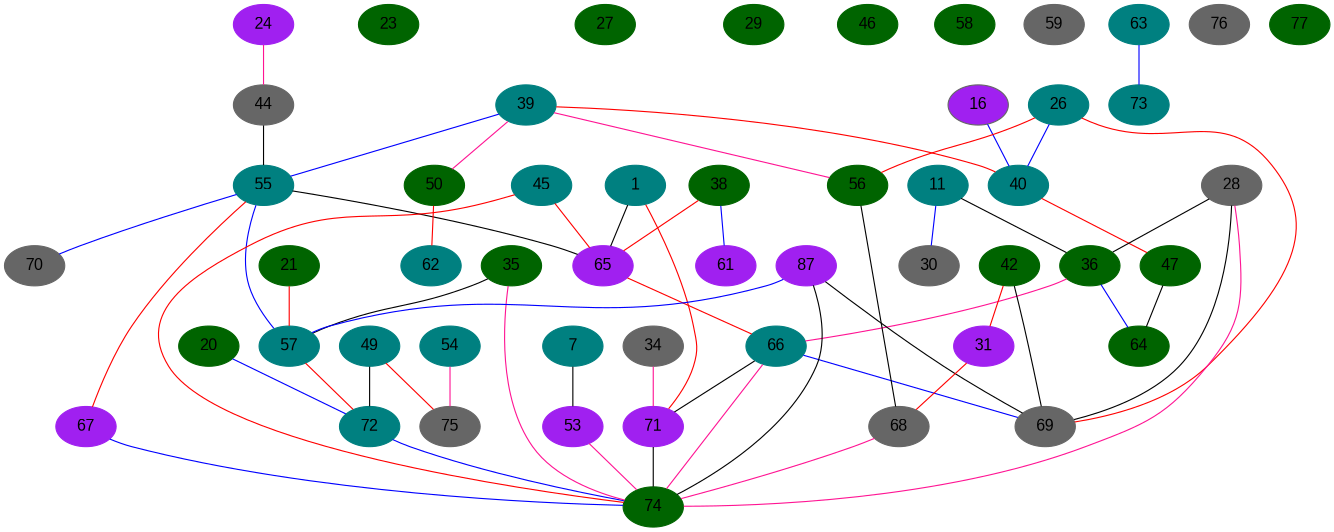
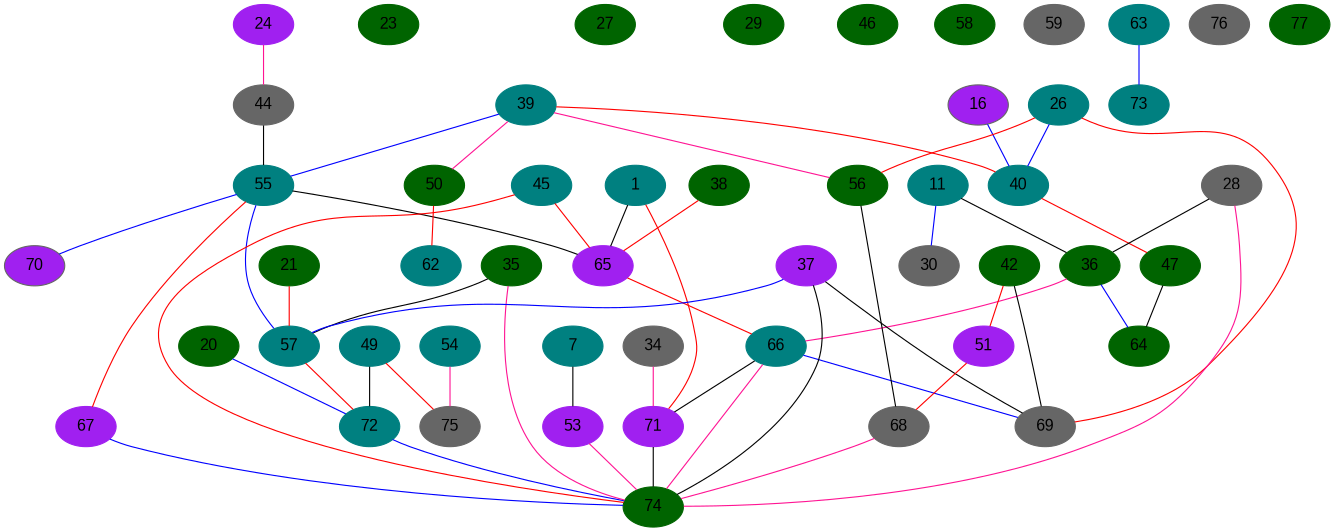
node "70": fillcolor gray40 -> purple
node "61": removed
node "87": label "87" -> "37"
edge "28" -- "69": removed
node "31": label "31" -> "51"
